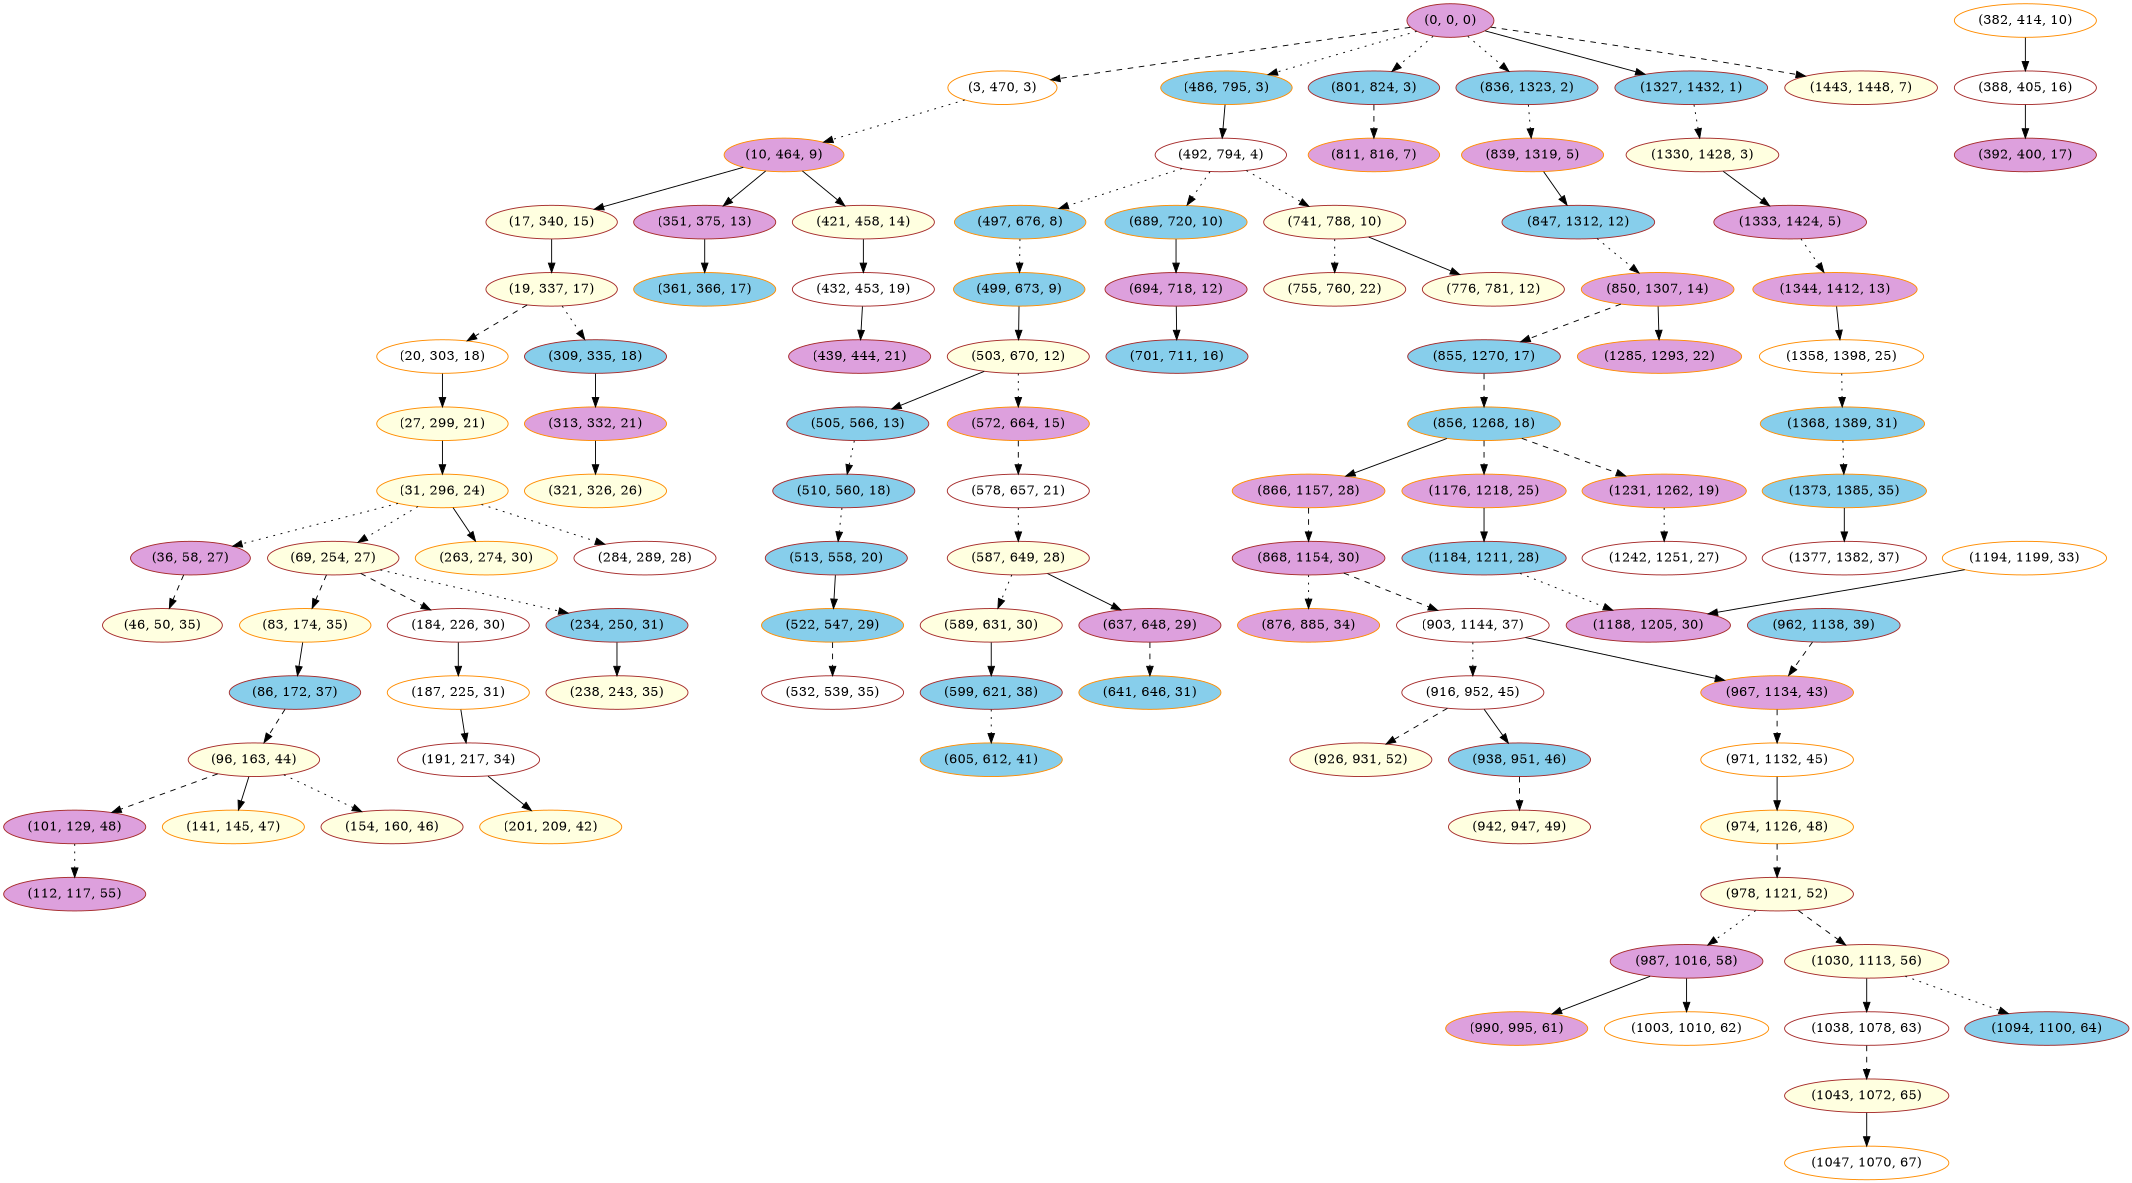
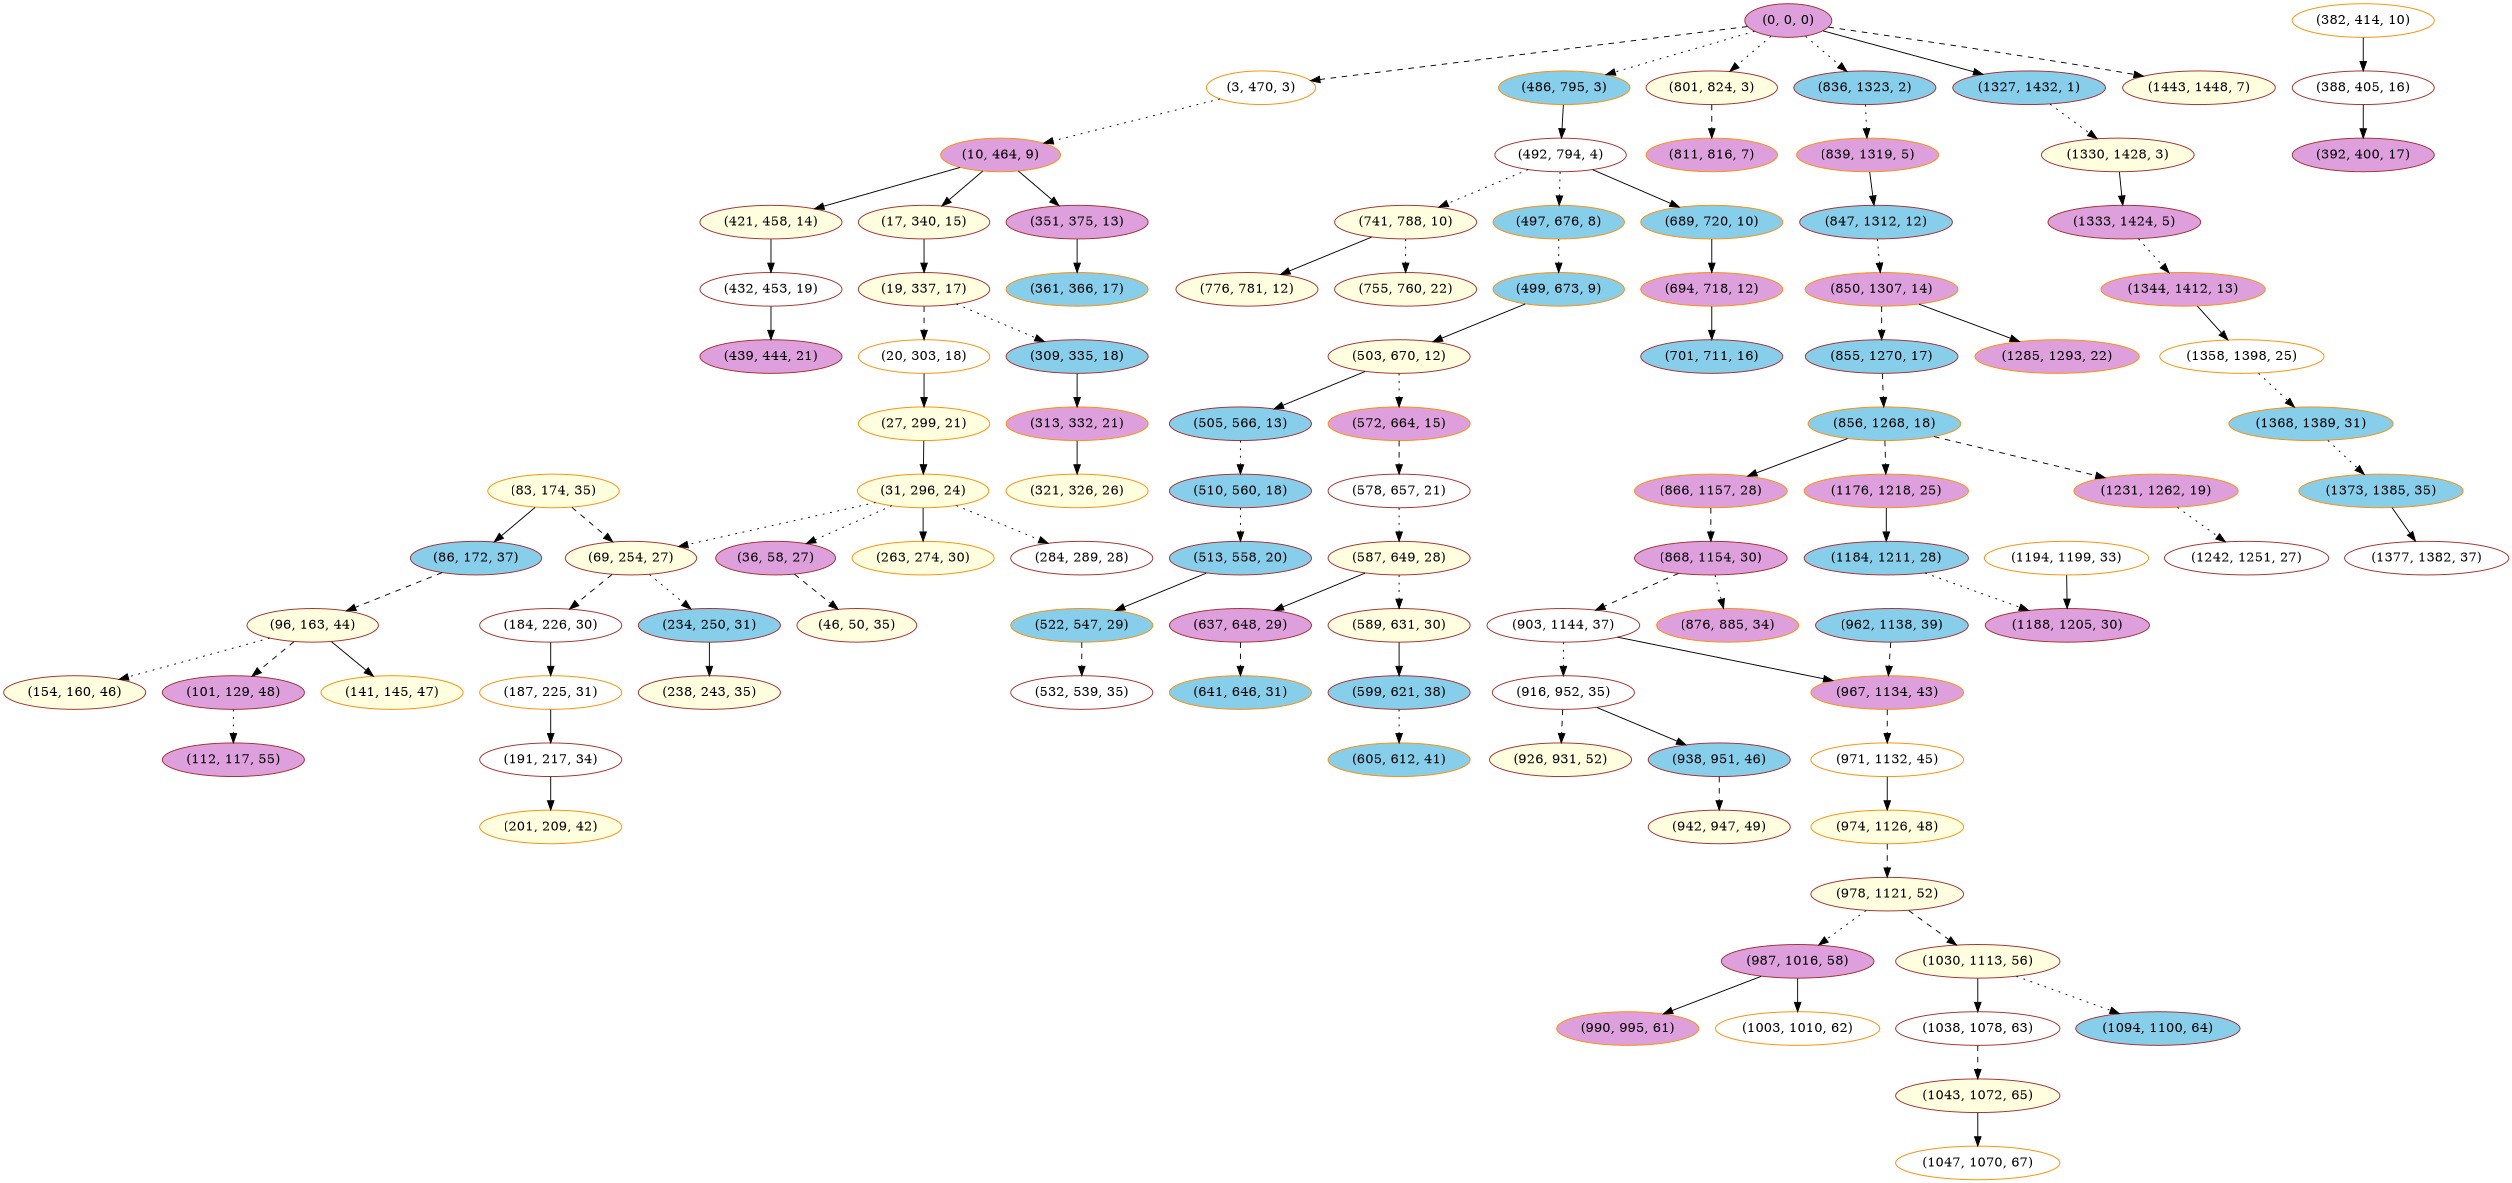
node "(801, 824, 3)": fillcolor skyblue -> lightyellow
edge "(492, 794, 4)" -> "(689, 720, 10)": style dotted -> solid
node "(694, 718, 12)": color brown -> darkorange
edge "(69, 254, 27)" -> "(83, 174, 35)": reversed
node "(916, 952, 45)": label "(916, 952, 45)" -> "(916, 952, 35)"
